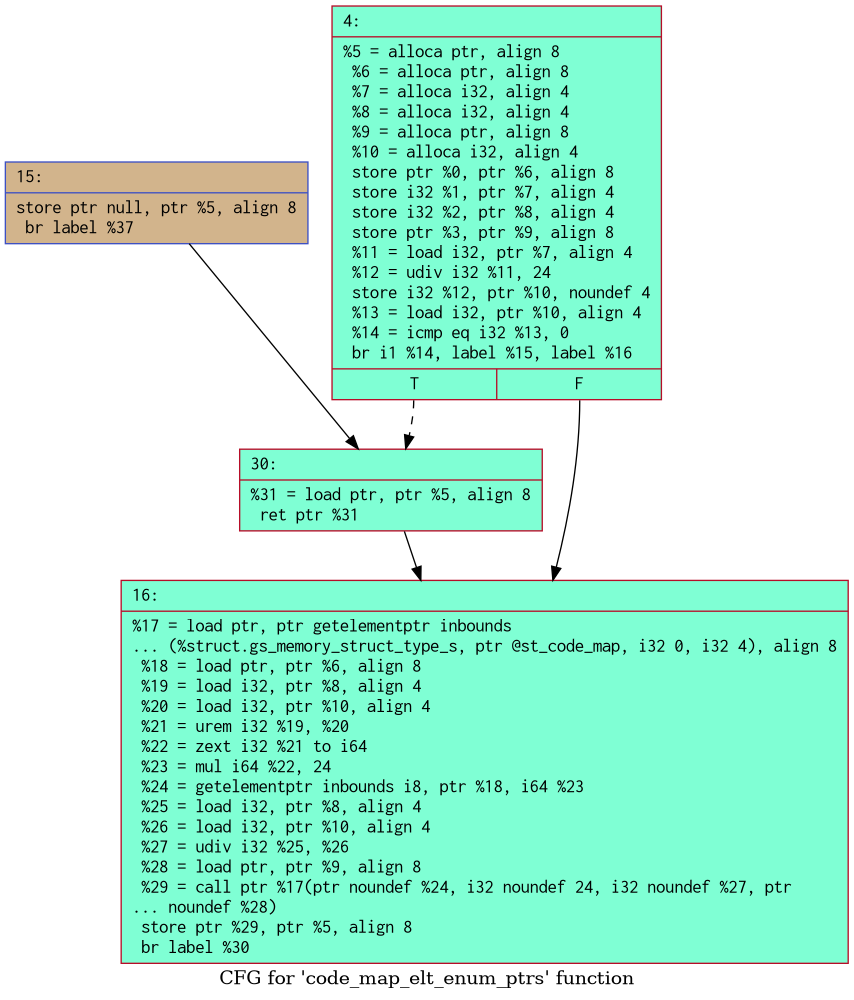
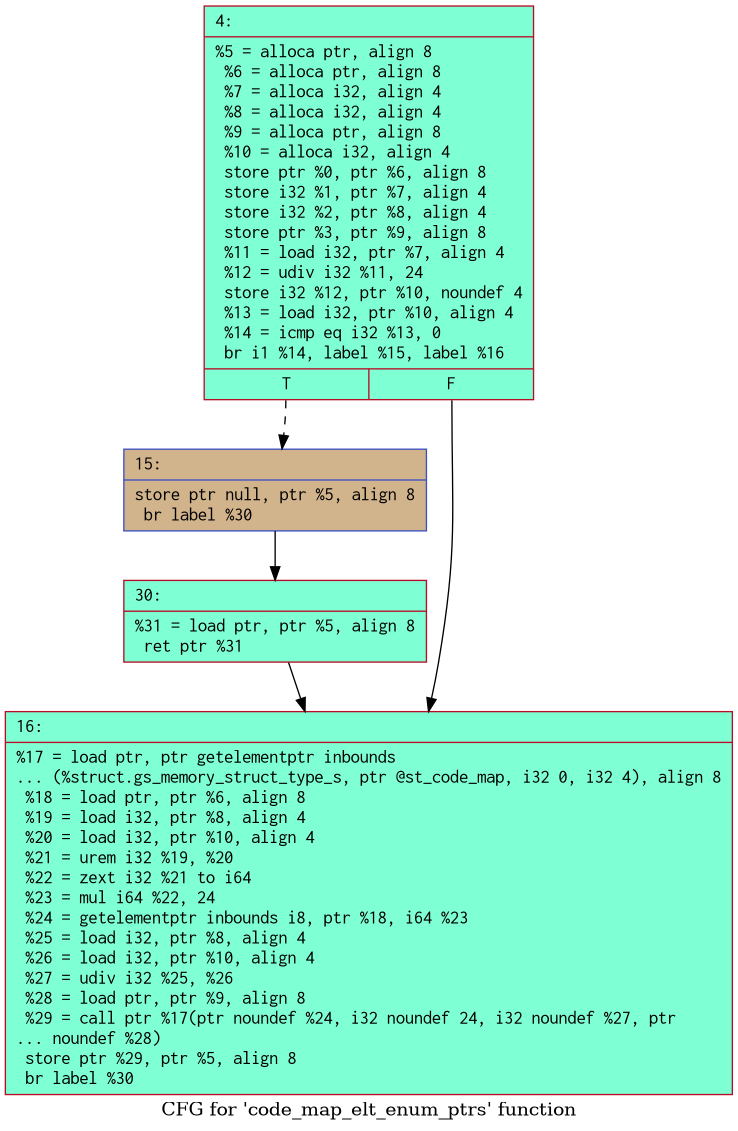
node "15:": text "br label %37" -> "br label %30"
edge "4:" -> "30:": now "4:" -> "15:"
